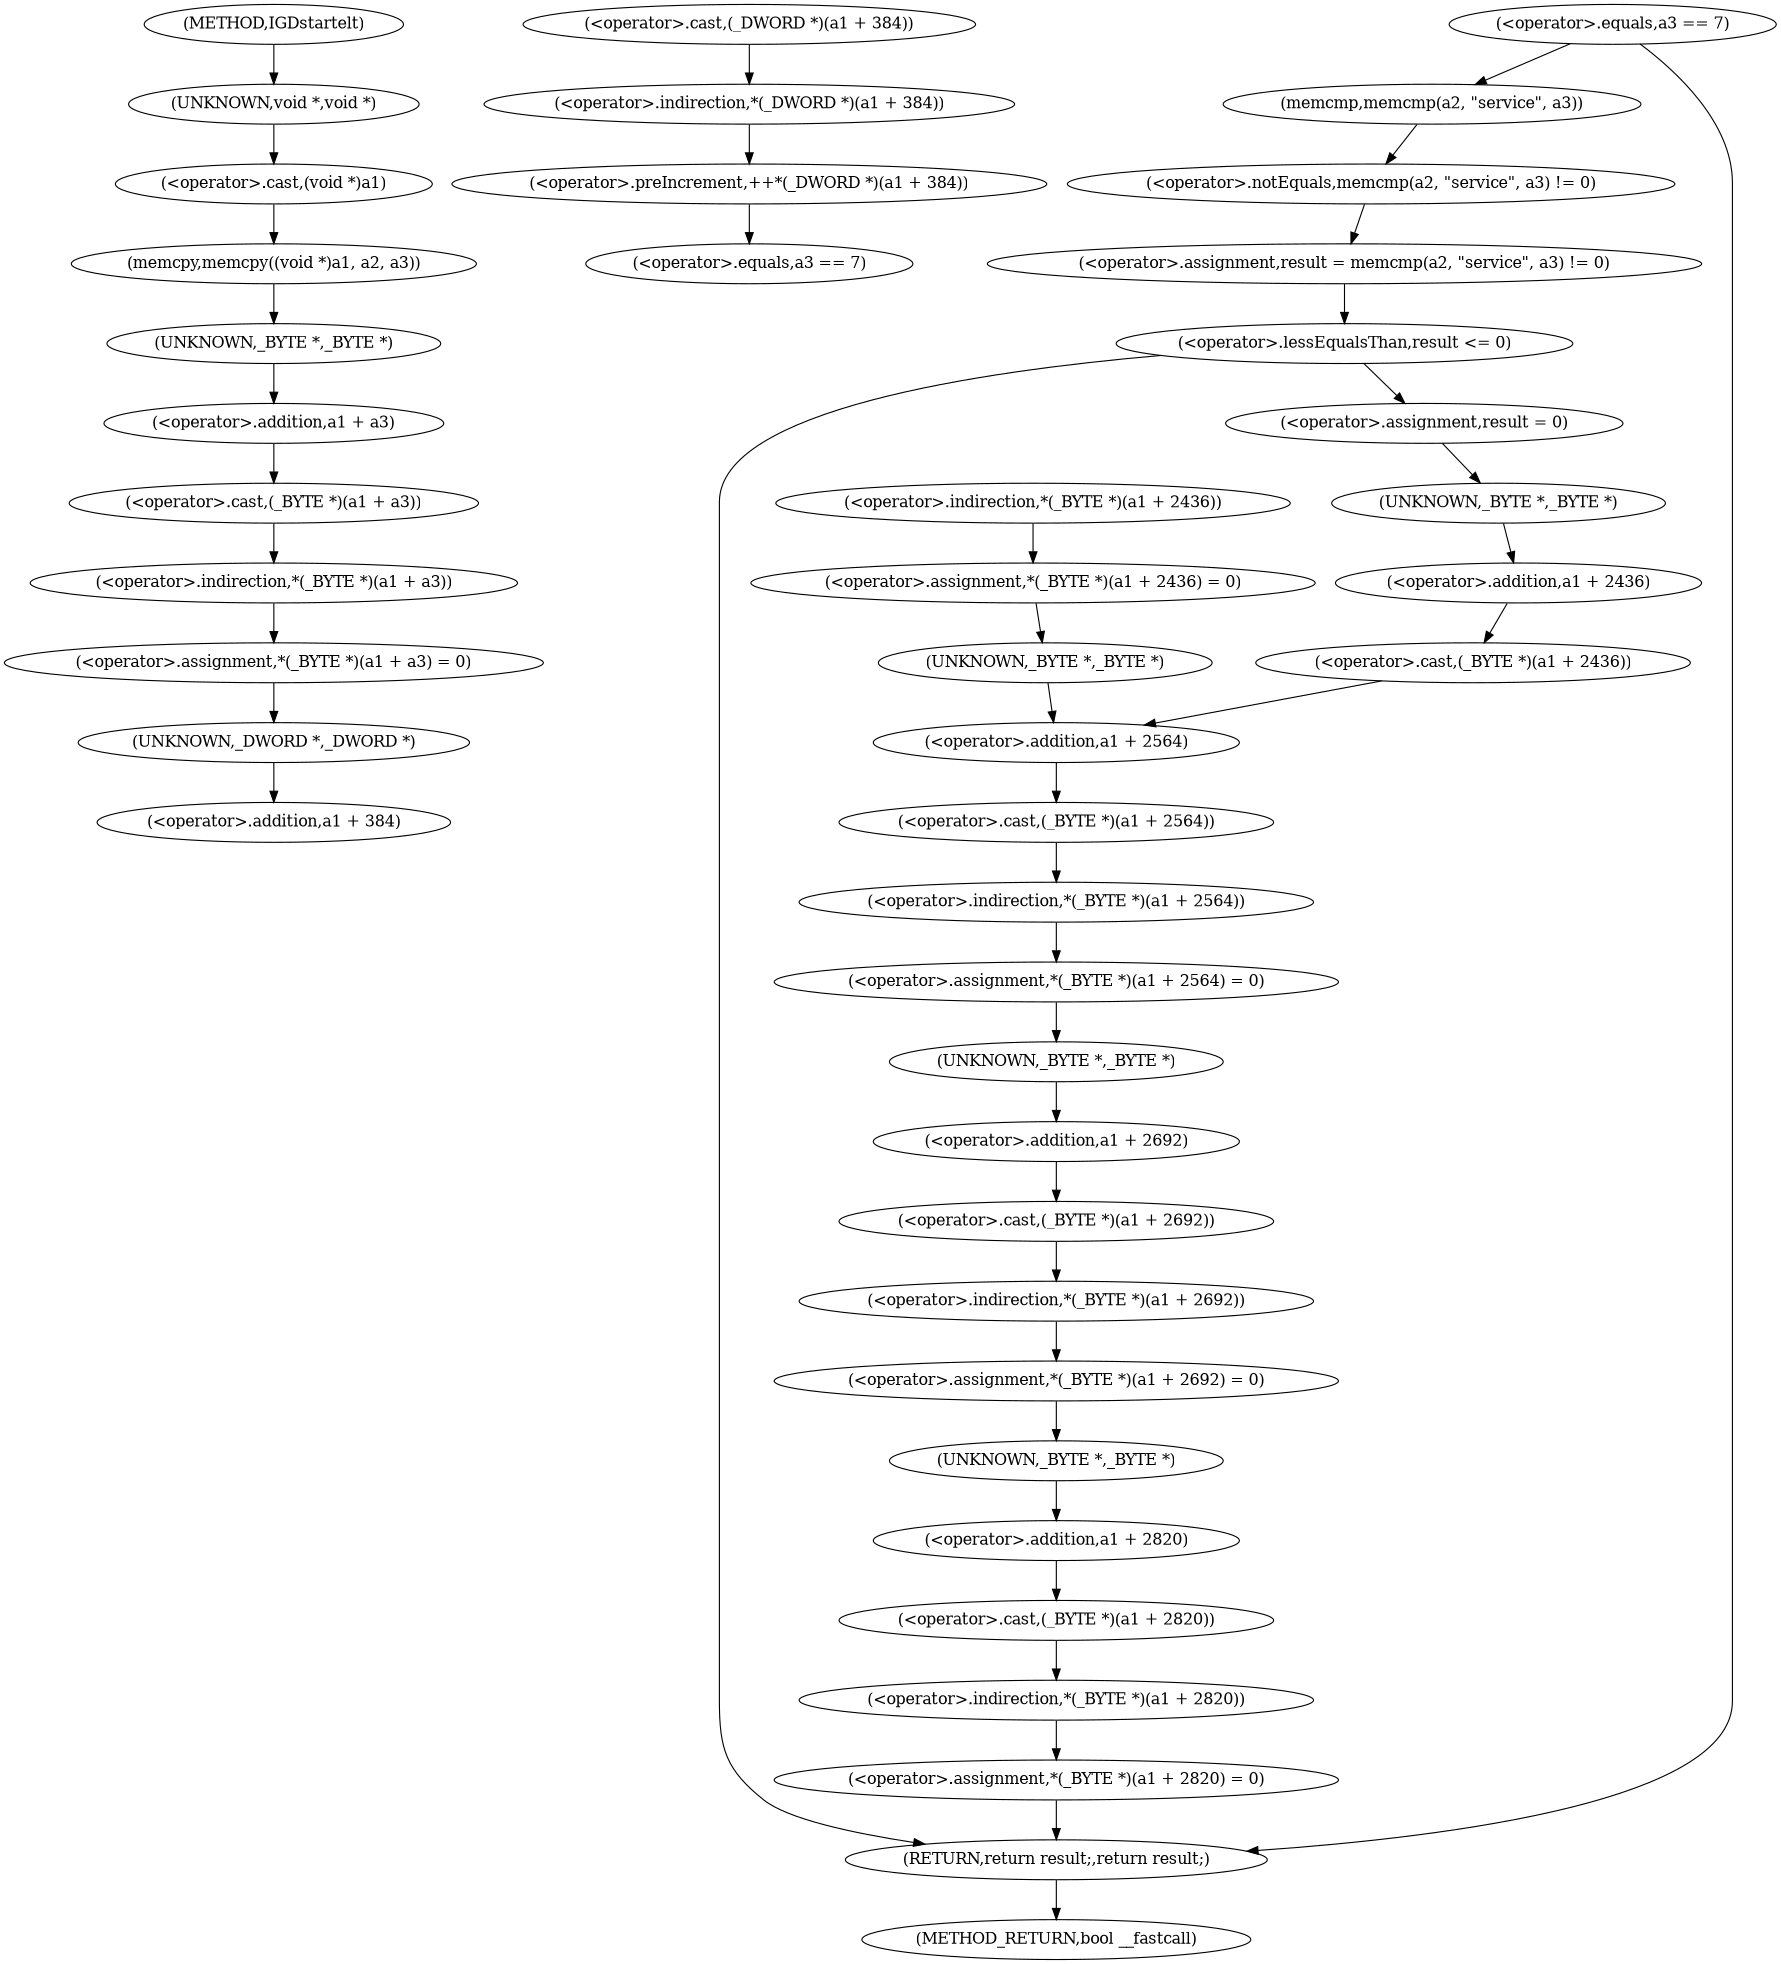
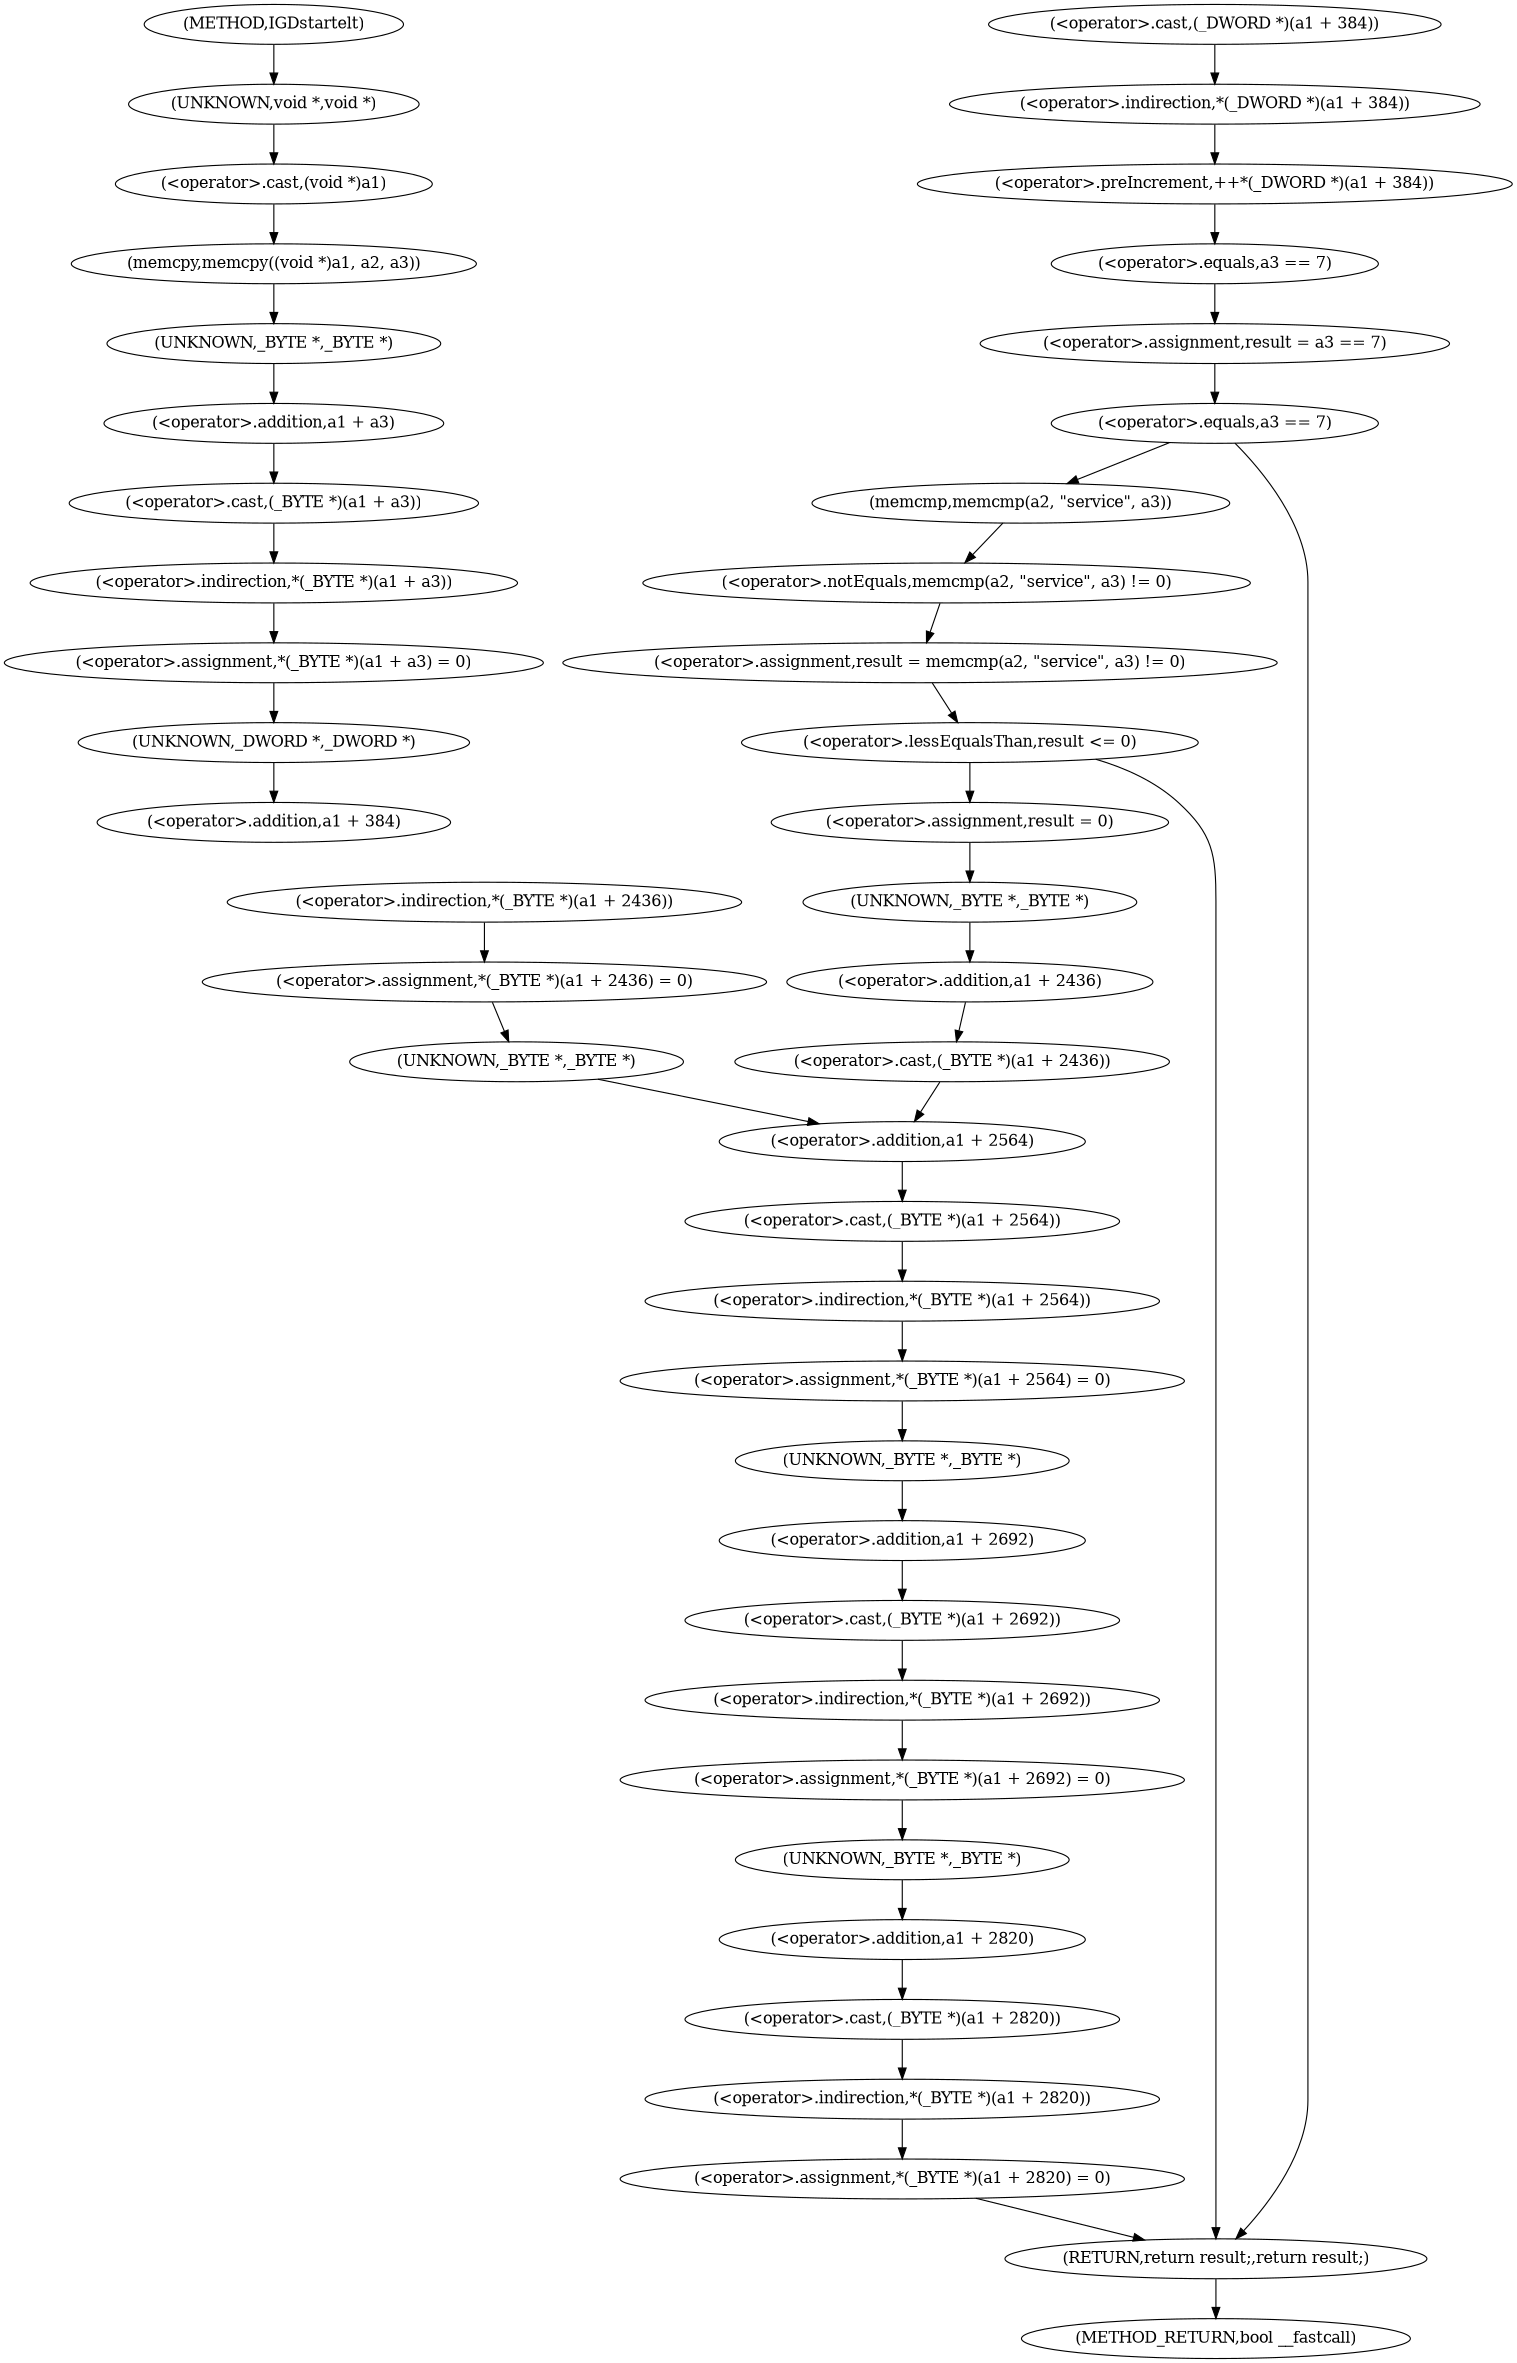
node "(<operator>.assignment,result = a3 == 7)": added
